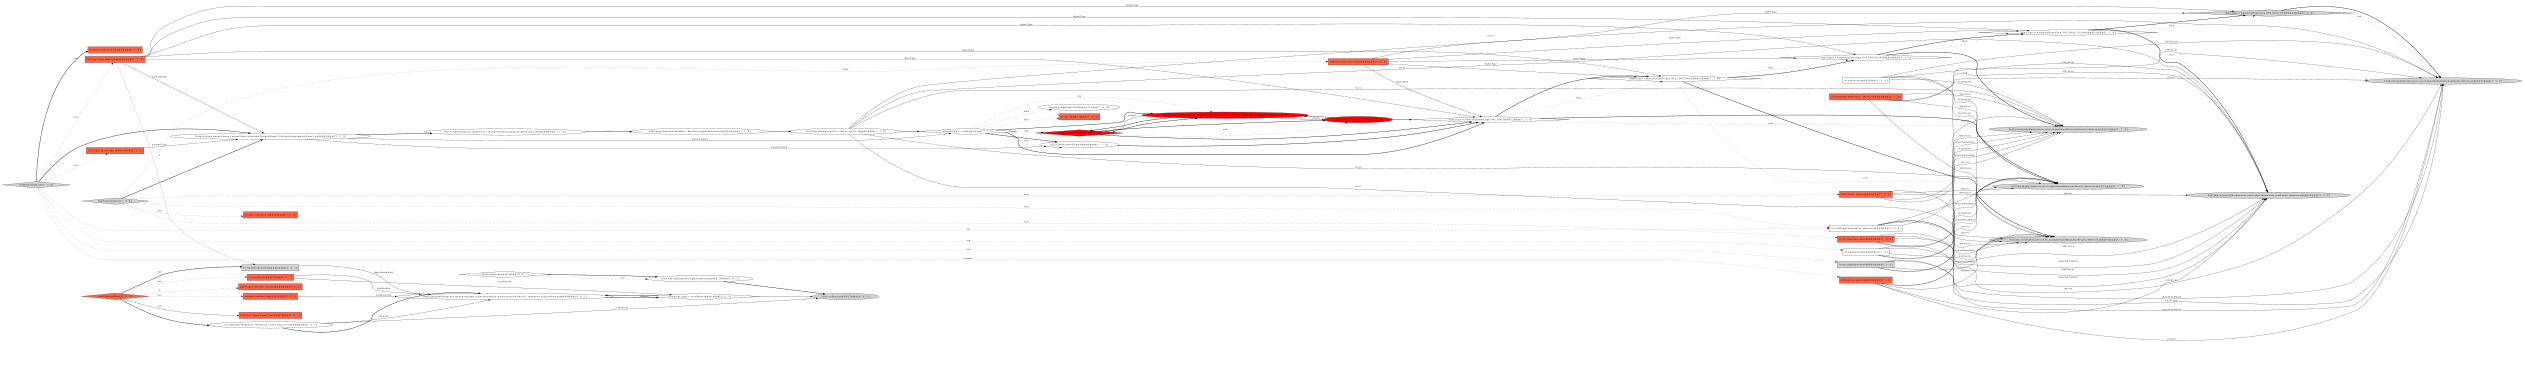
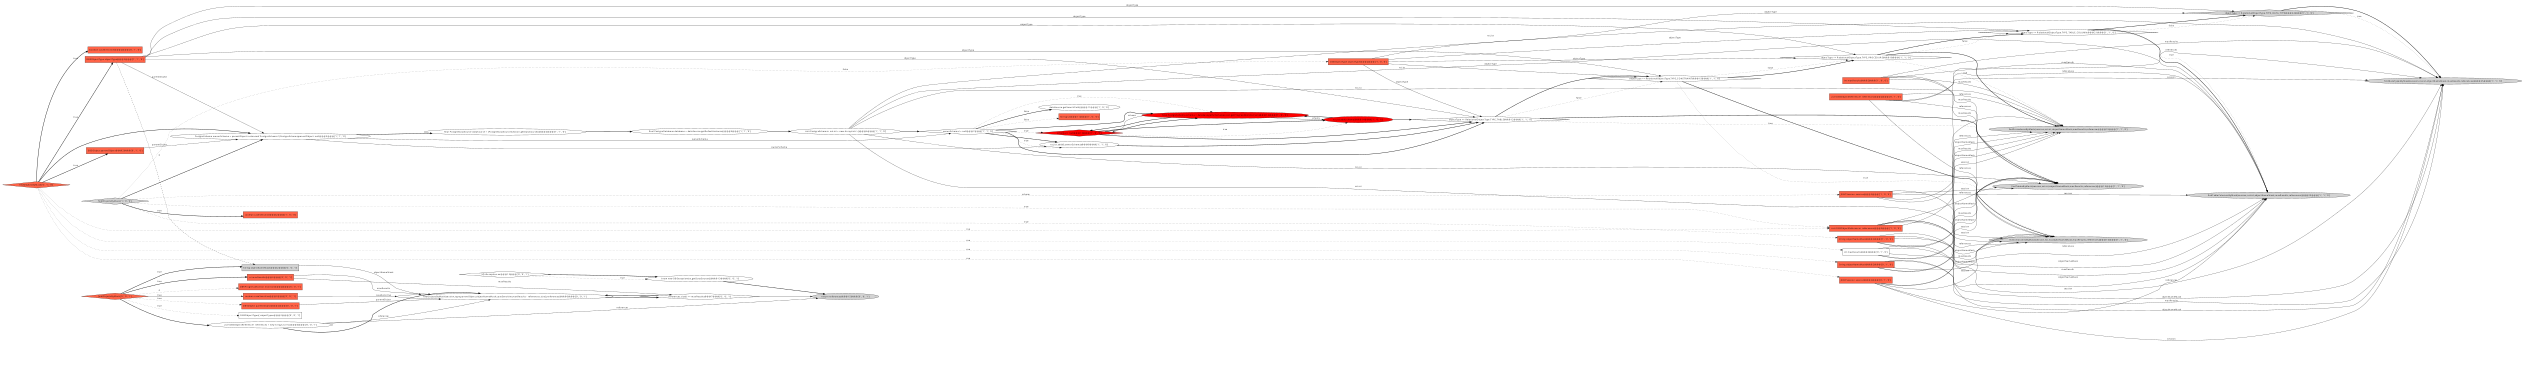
node "int maxResults@@@2@@@['1', '0', '0']": fillcolor white -> tomato
edge "ownerSchema != null@@@7@@@['1', '1', '0']" -> "dataSource.getSearchPath()@@@11@@@['1', '0', '0']": style dotted -> bold
edge "findObjectsByMask['0', '1', '0']" -> "DBSObjectType objectType@@@2@@@['1', '1', '0']": style dotted -> bold
edge "findObjectsByMask['0', '1', '0']" -> "DBSObject parentObject@@@2@@@['0', '1', '0']": style dotted -> bold
node "findObjectsByMask['0', '1', '0']": fillcolor lightgray -> tomato
edge "findObjectsByMask['1', '0', '0']" -> "JDBCSession session@@@2@@@['1', '0', '0']": label "true" -> "schema"
edge "findObjectsByMask['1', '0', '0']" -> "boolean caseSensitive@@@2@@@['1', '0', '0']": style dotted -> bold
node "List<DBSObjectReference> references@@@2@@@['1', '0', '0']": fillcolor white -> tomato
edge "findObjectsByMask['0', '1', '0']" -> "JDBCSession session@@@2@@@['0', '1', '0']": label "schema" -> "true"
node "String objectNameMask@@@2@@@['0', '1', '0']": fillcolor lightgray -> tomato
edge "findObjectsByMask['0', '0', '1']" -> "int maxResults@@@2@@@['0', '0', '1']": style dotted -> bold
edge "findObjectsByMask['0', '0', '1']" -> "boolean caseSensitive@@@2@@@['0', '0', '1']": style dotted -> solid
node "DBSObject parentObject@@@2@@@['0', '0', '1']": added
edge "findObjectsByMask['0', '0', '1']" -> "DBSObjectType(( objectTypes@@@2@@@['0', '0', '1']": style solid -> dotted
node "DBSObjectType(( objectTypes@@@2@@@['0', '0', '1']": fillcolor tomato -> white
